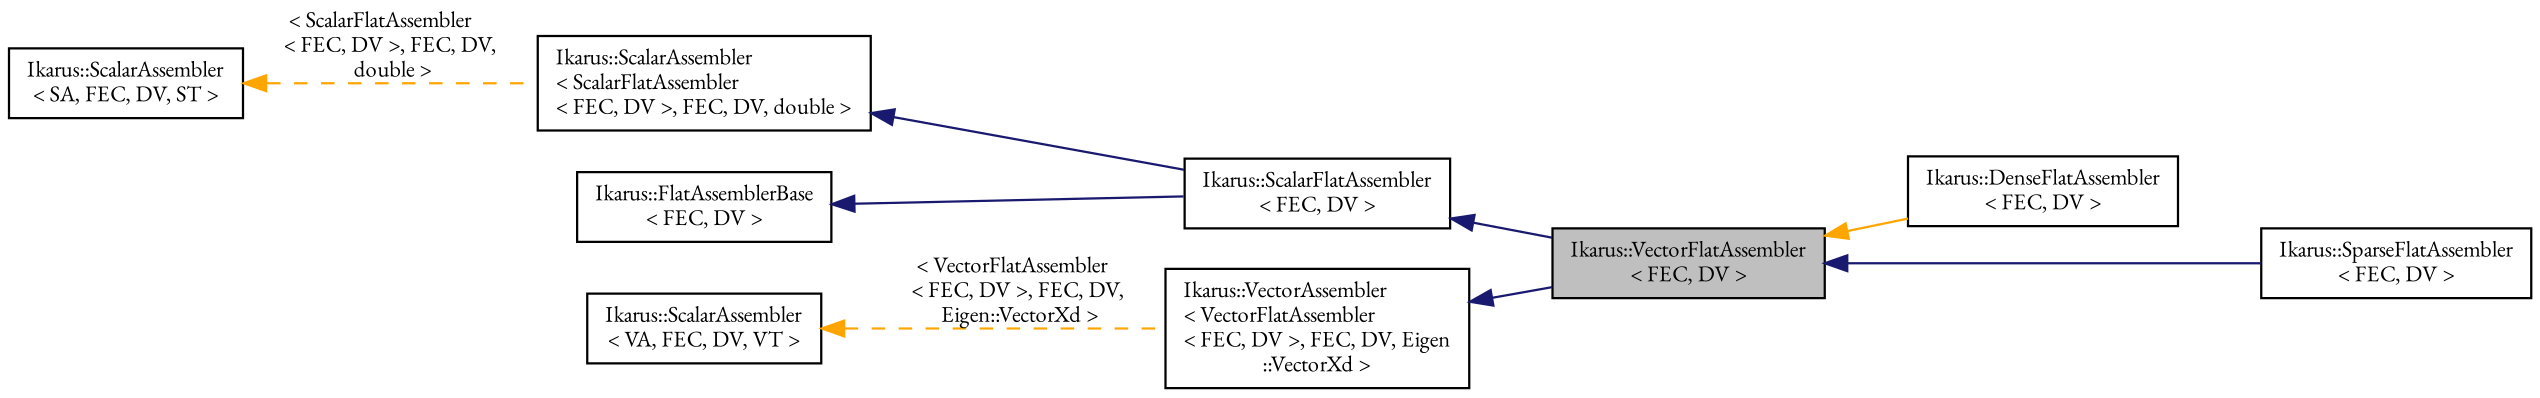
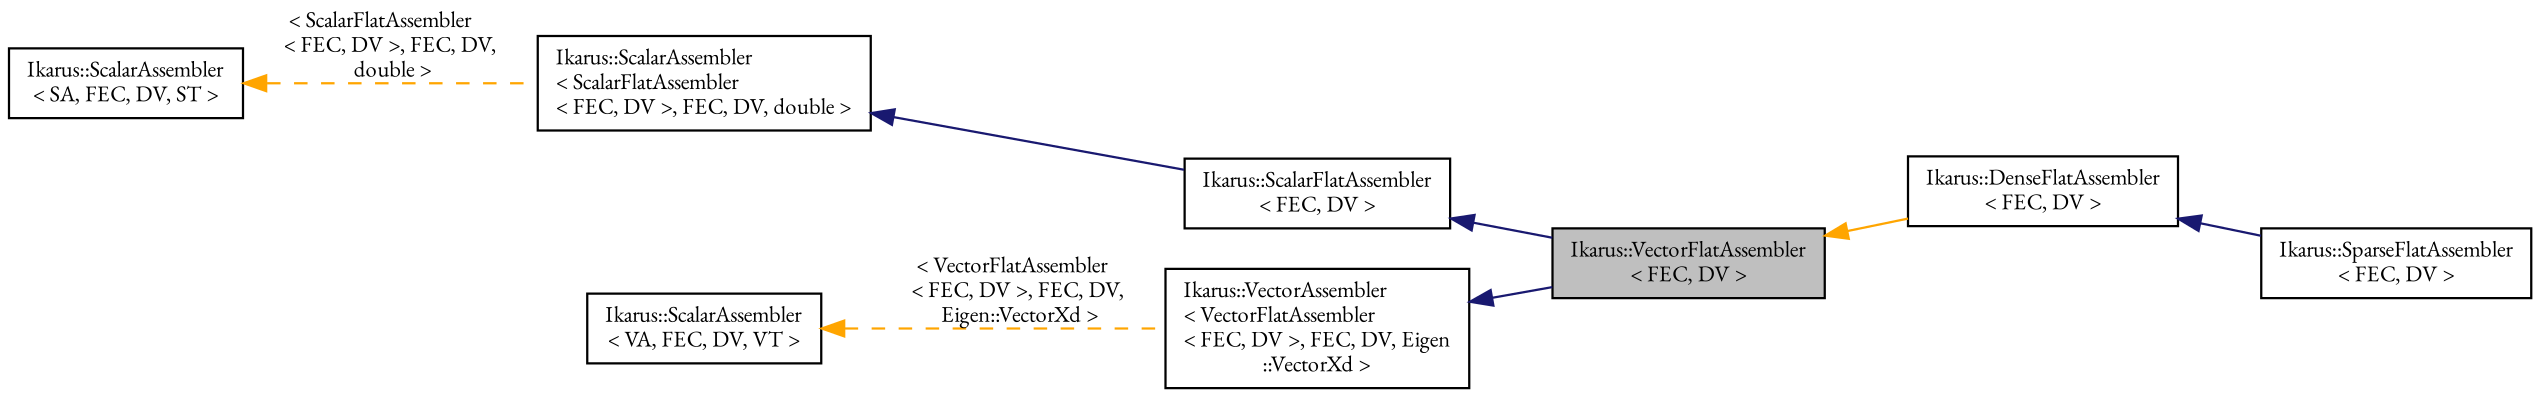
node "Ikarus::FlatAssemblerBase < FEC, DV >": removed
edge "Ikarus::SparseFlatAssembler < FEC, DV >" -> "Ikarus::VectorFlatAssembler < FEC, DV >": now "Ikarus::SparseFlatAssembler < FEC, DV >" -> "Ikarus::DenseFlatAssembler < FEC, DV >"
